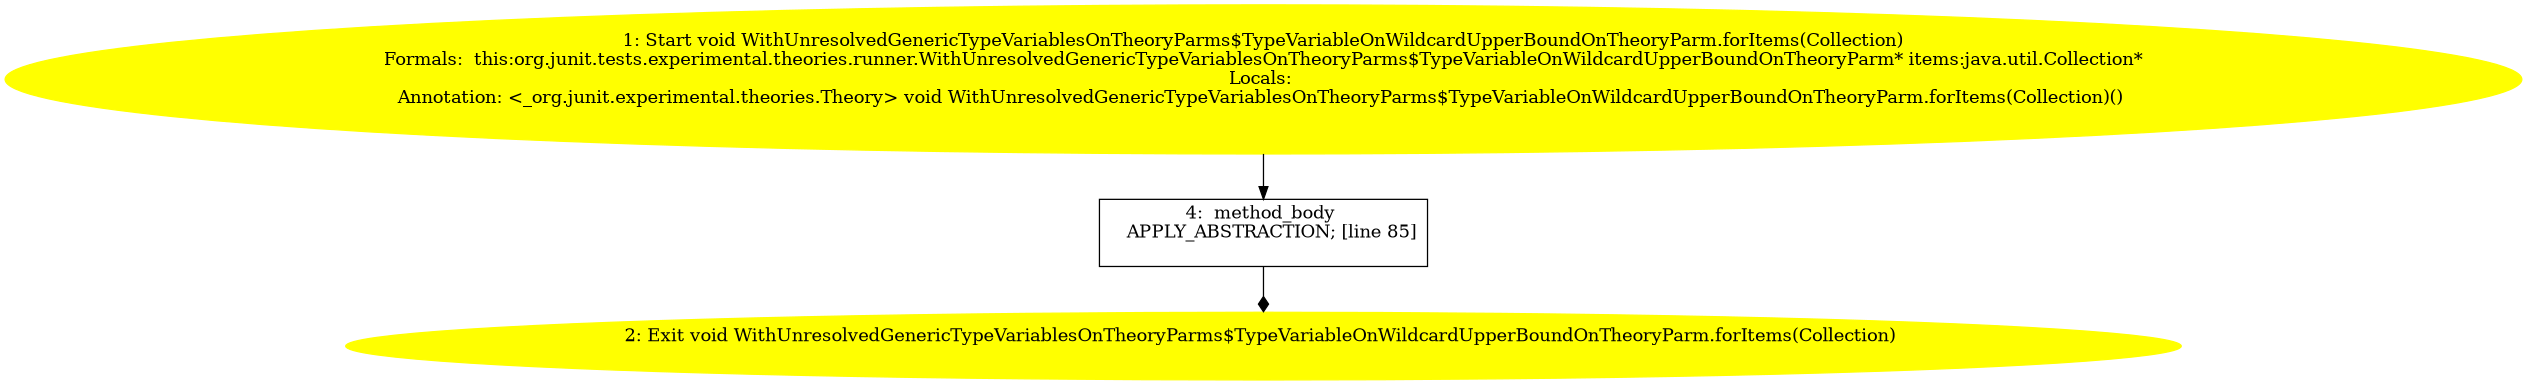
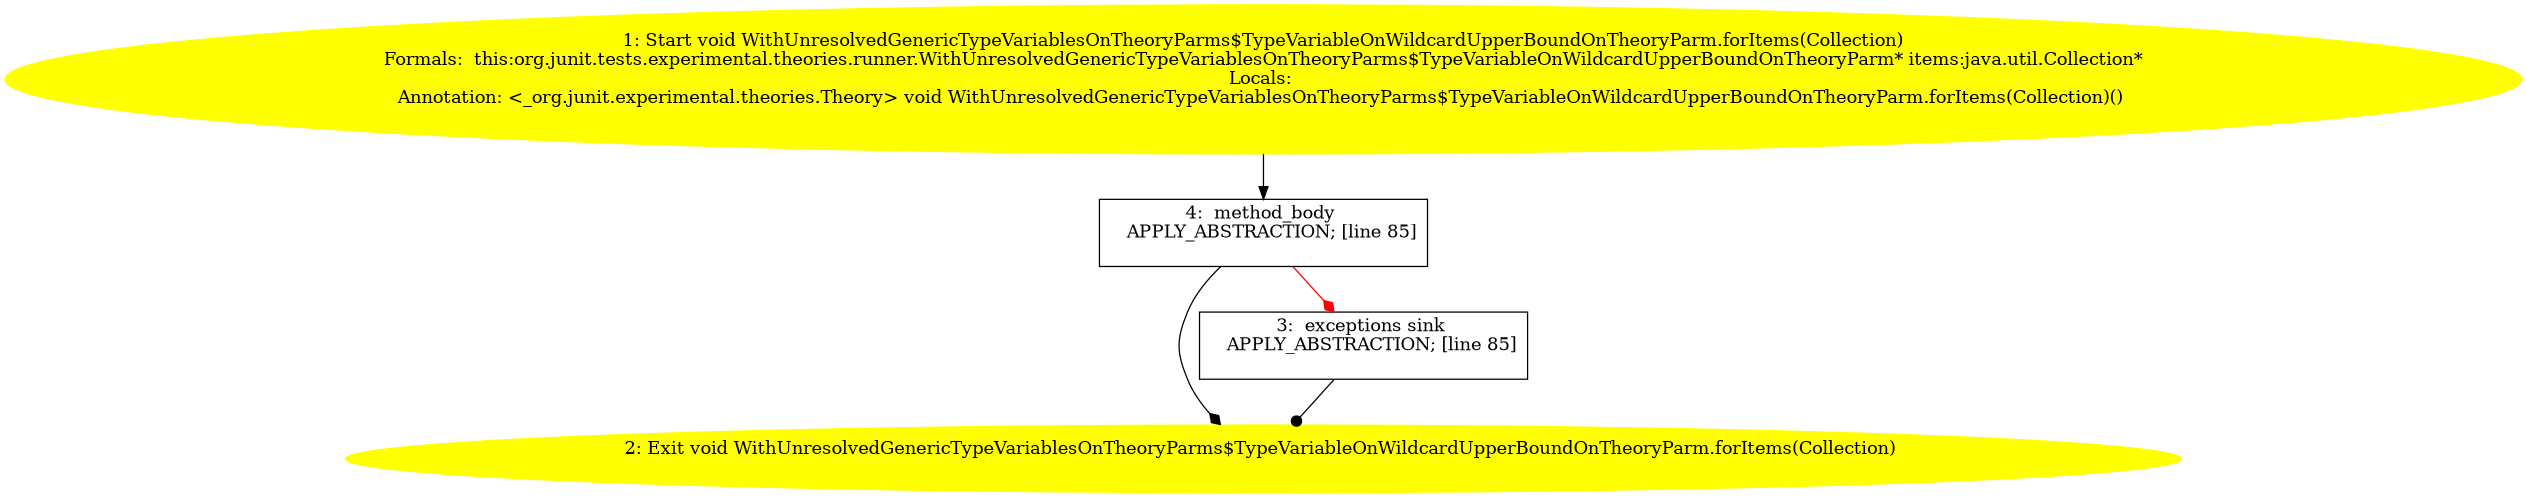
node "3:  exceptions sink APPLY_ABSTRACTION; [line 85]": added
